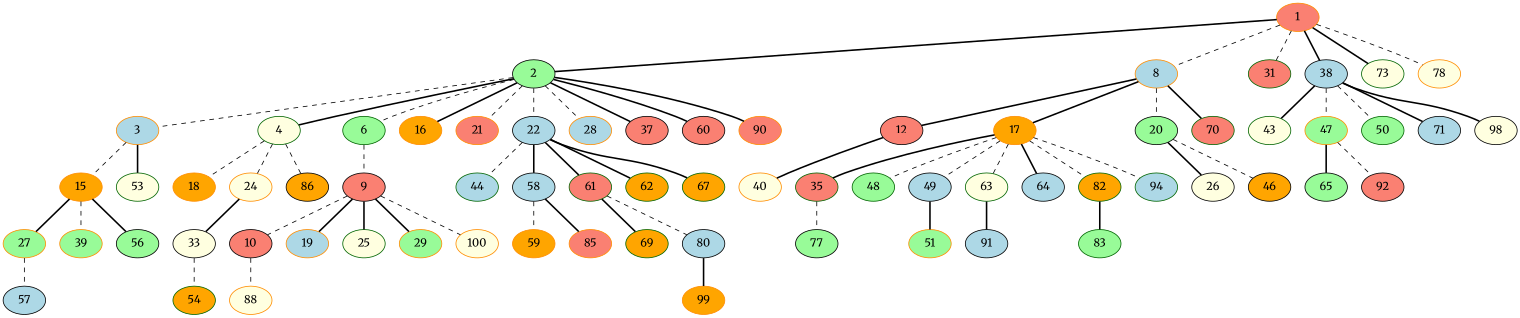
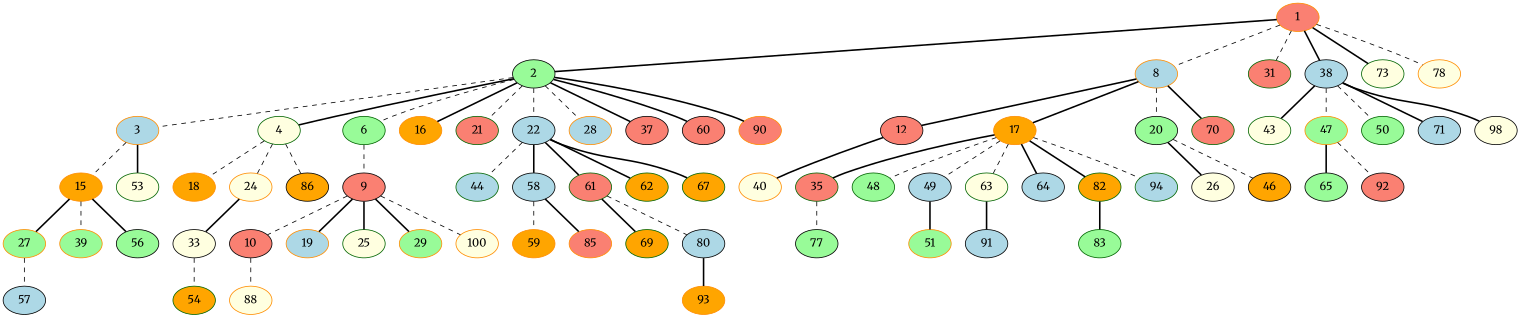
node "21": color darkorange -> darkgreen
edge "17" -- "82": style dashed -> bold
node "99": label "99" -> "93"
